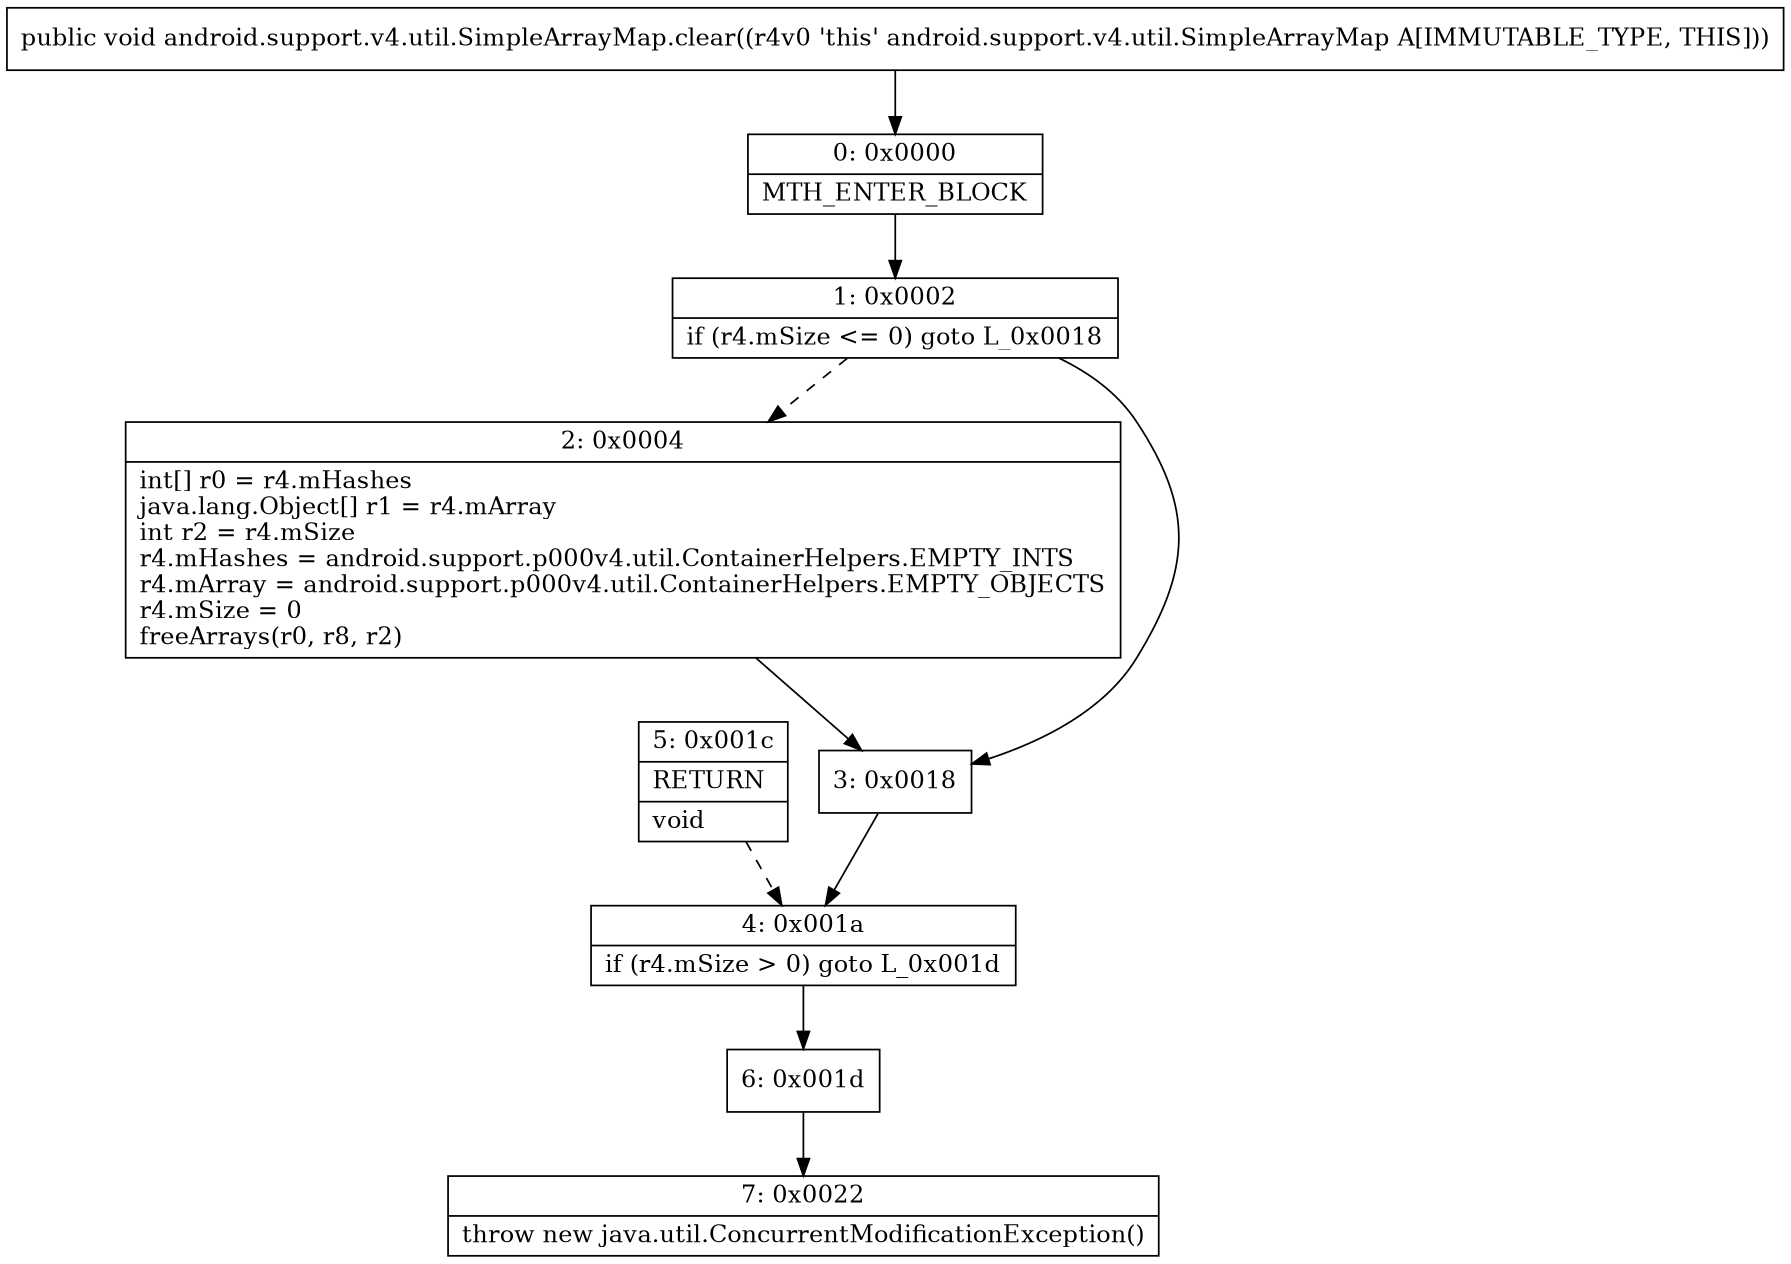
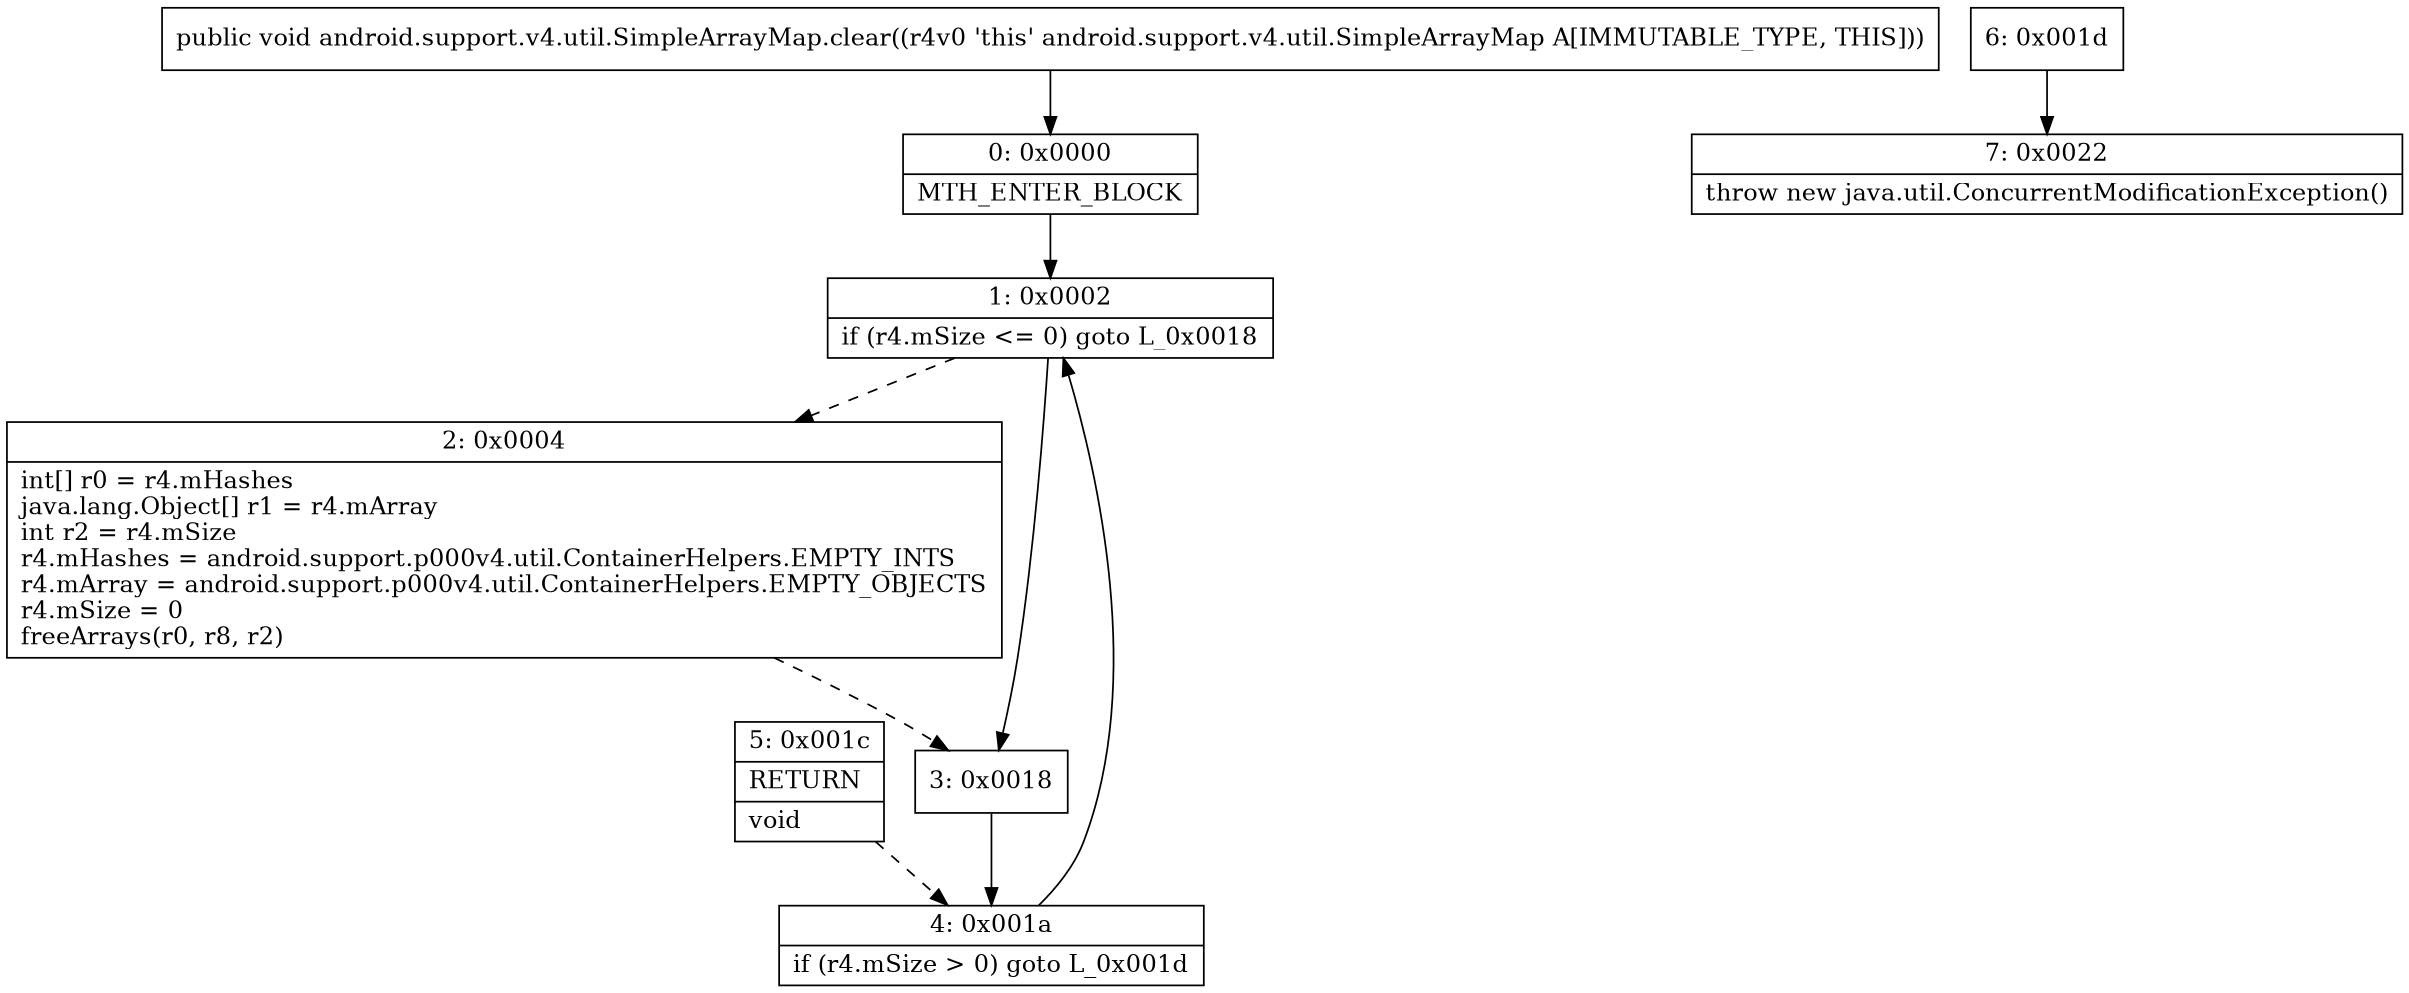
edge "2: 0x0004" -> "3: 0x0018": style solid -> dashed
edge "4: 0x001a" -> "6: 0x001d": now "4: 0x001a" -> "1: 0x0002"
